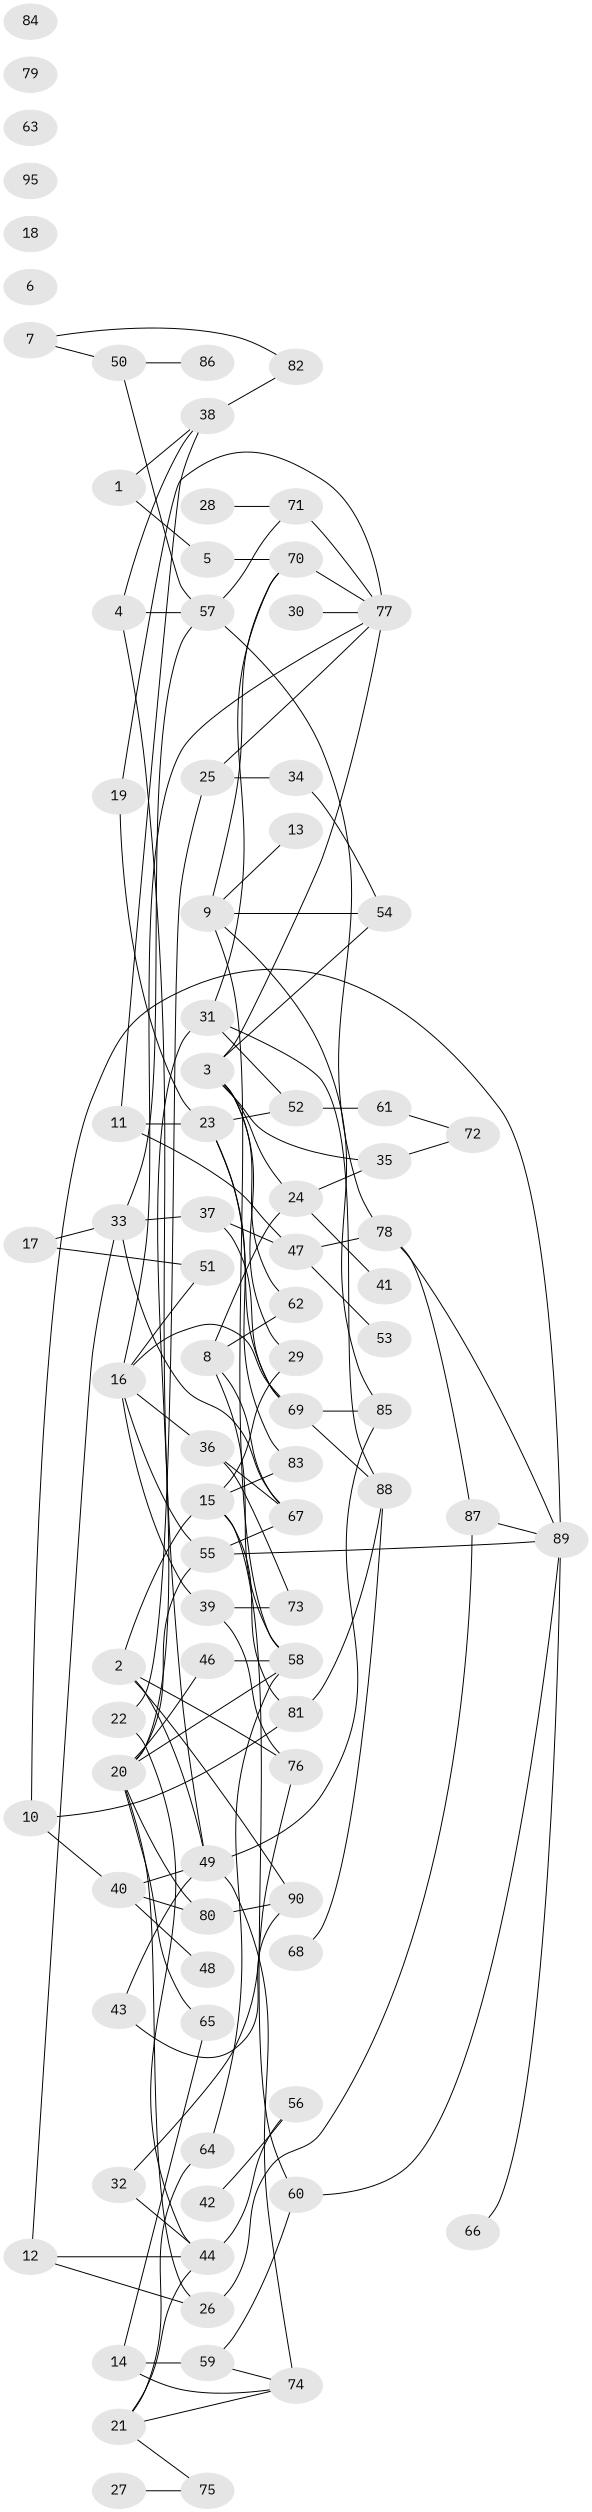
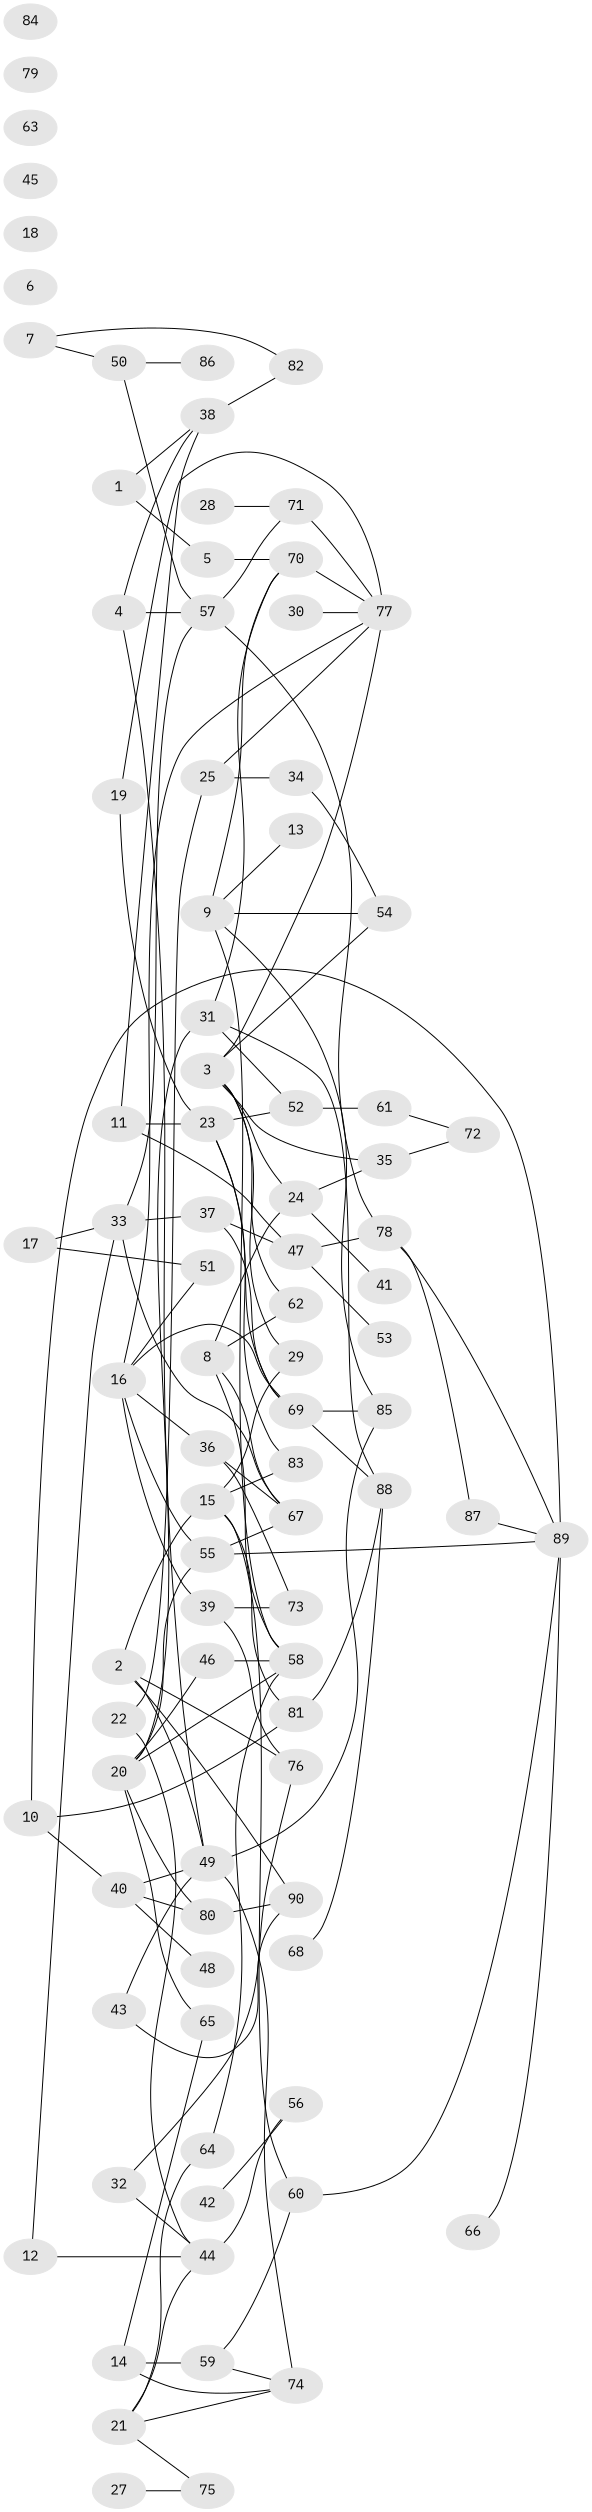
node "95": label "95" -> "45"
node "26": removed
